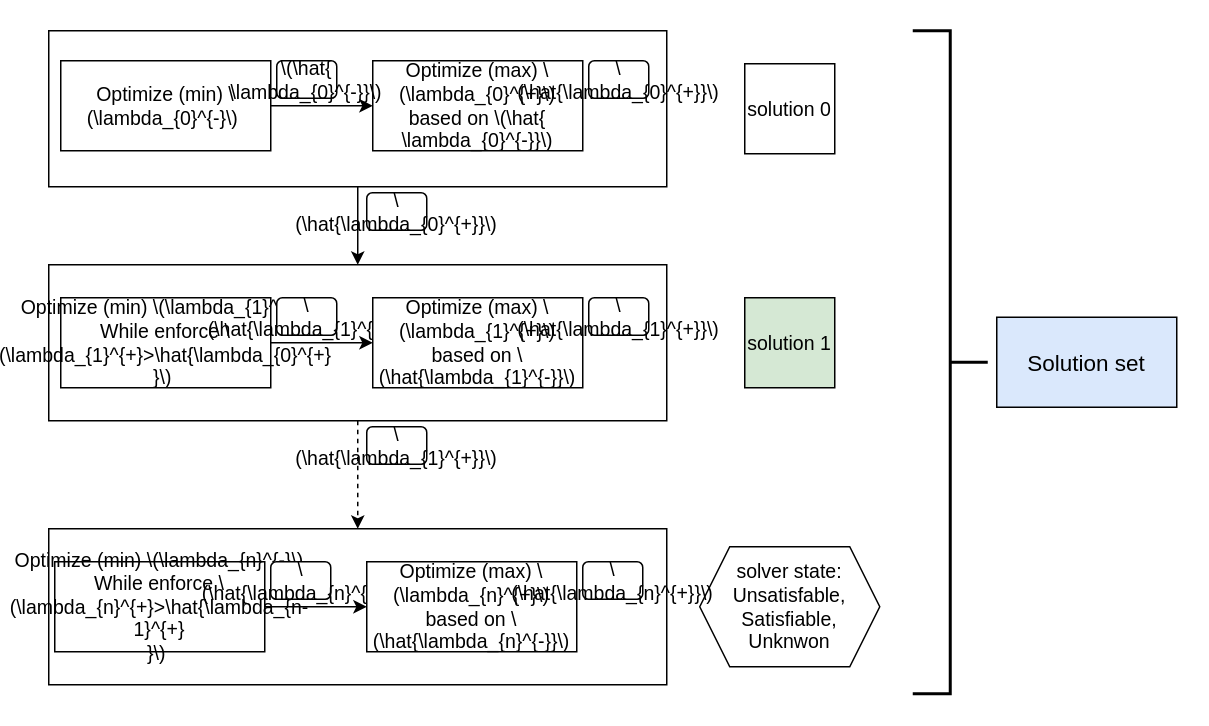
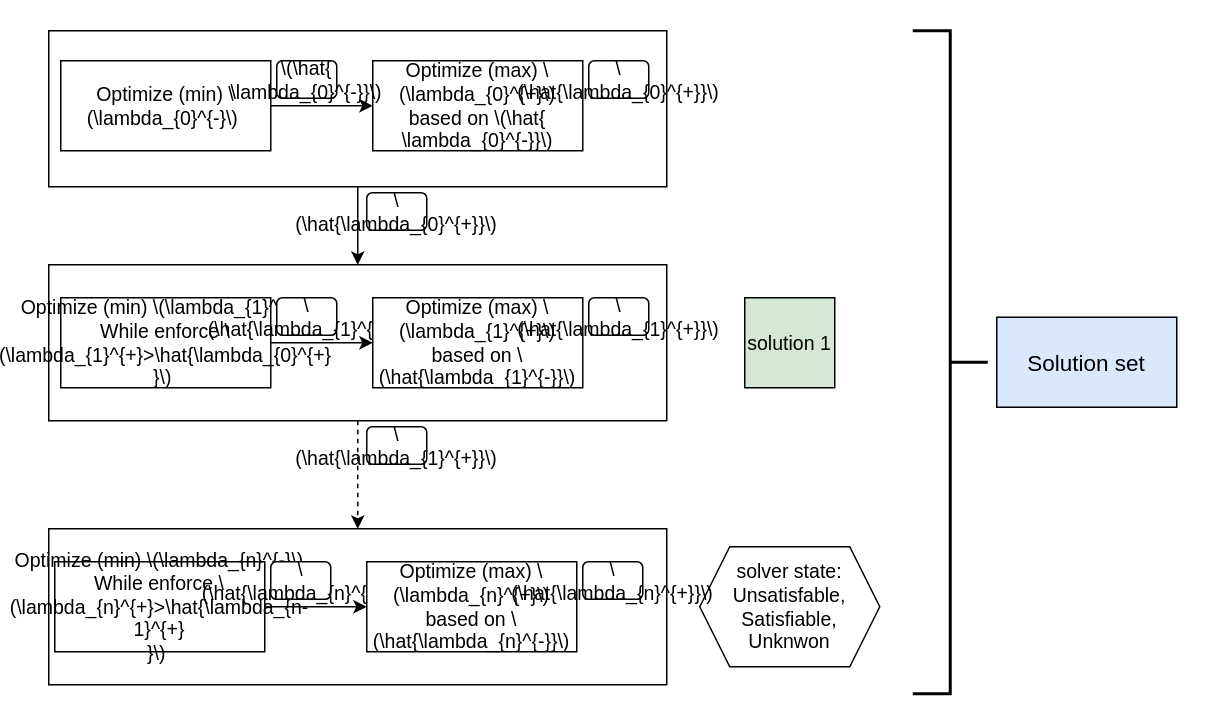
node "solution 0": removed
